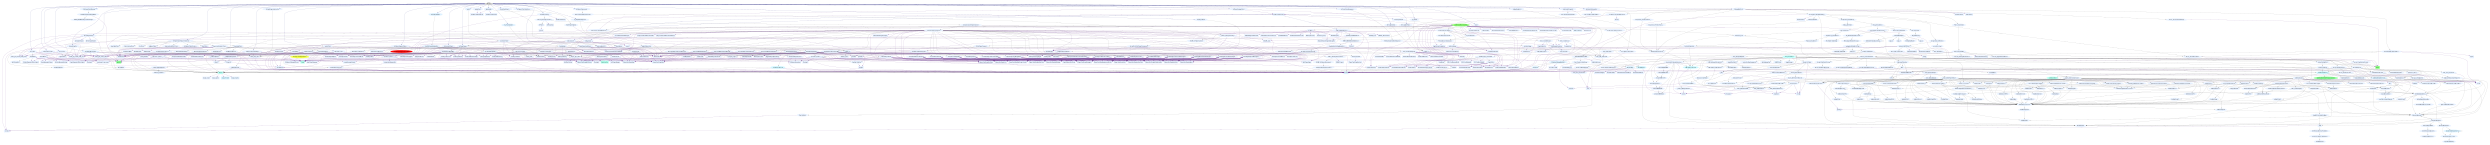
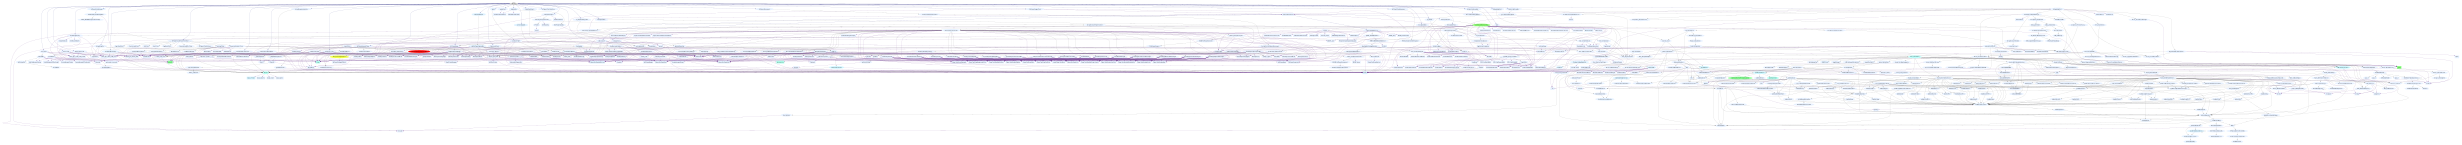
node "FindKeyGuide": removed
node "Hooks_CompressPublics": added
